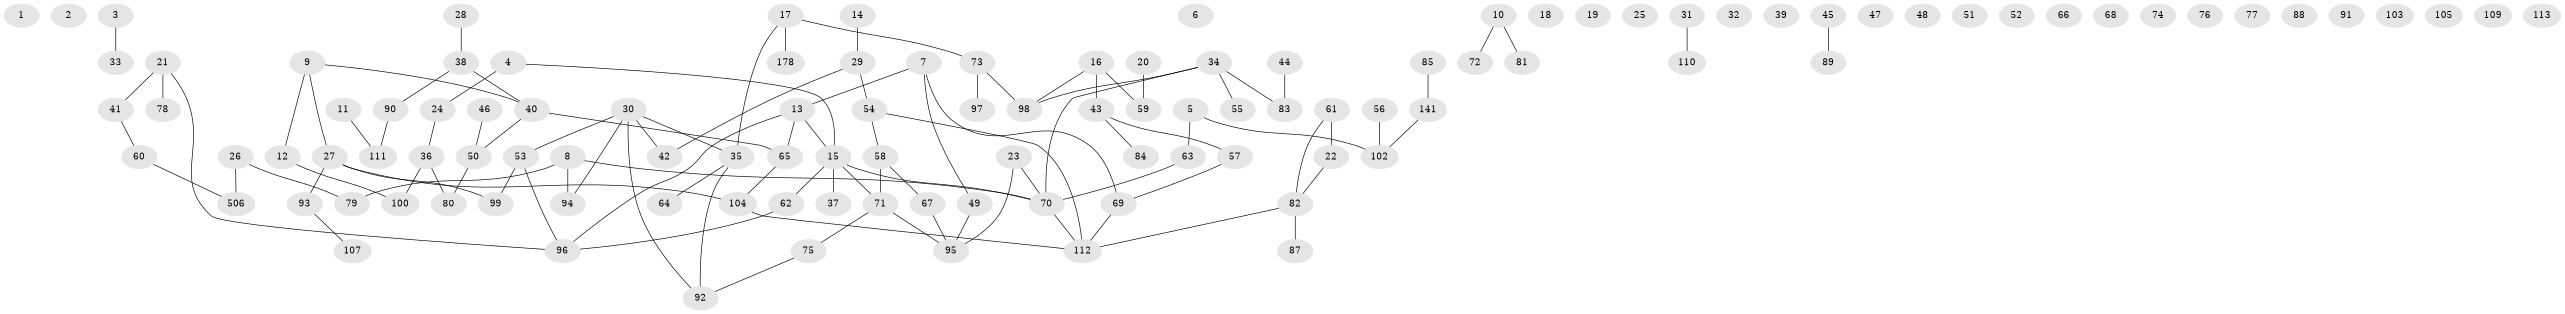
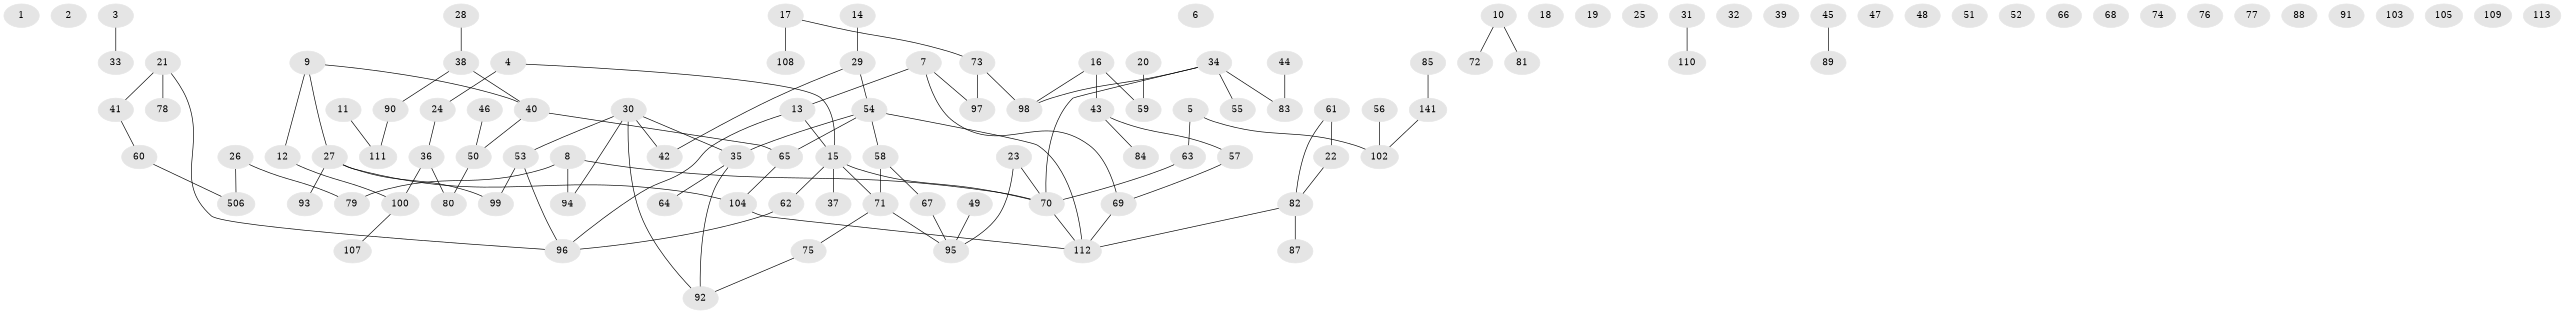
node "178": label "178" -> "108"
edge "17" -- "35": now "54" -- "35"
edge "13" -- "65": now "54" -- "65"
edge "7" -- "49": now "7" -- "97"
edge "93" -- "107": now "100" -- "107"
